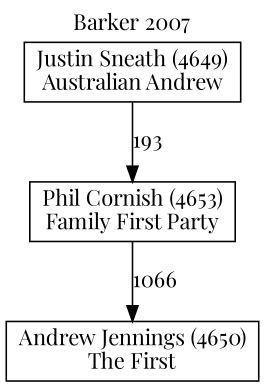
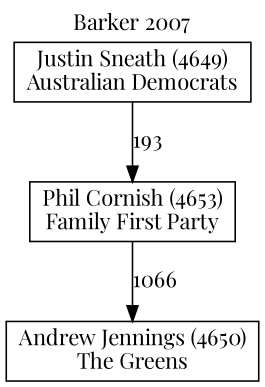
node "Justin Sneath (4649) Australian Andrew": label "Justin Sneath (4649) Australian Andrew" -> "Justin Sneath (4649) Australian Democrats"
node "Andrew Jennings (4650) The First": label "Andrew Jennings (4650) The First" -> "Andrew Jennings (4650) The Greens"
